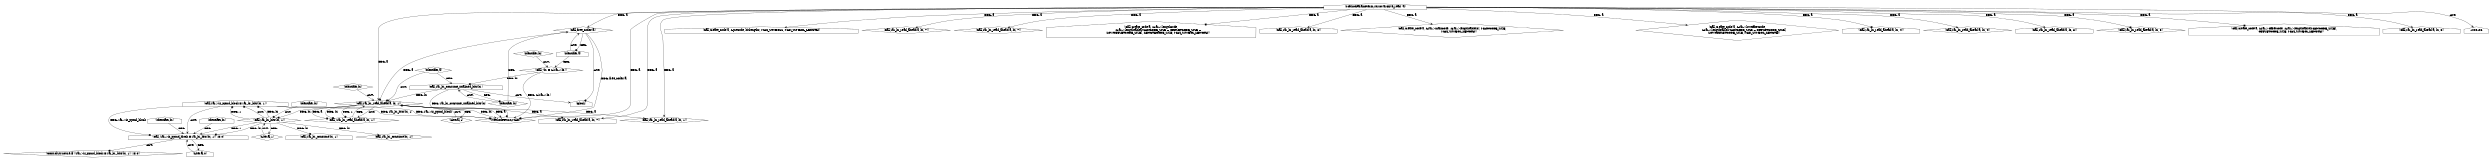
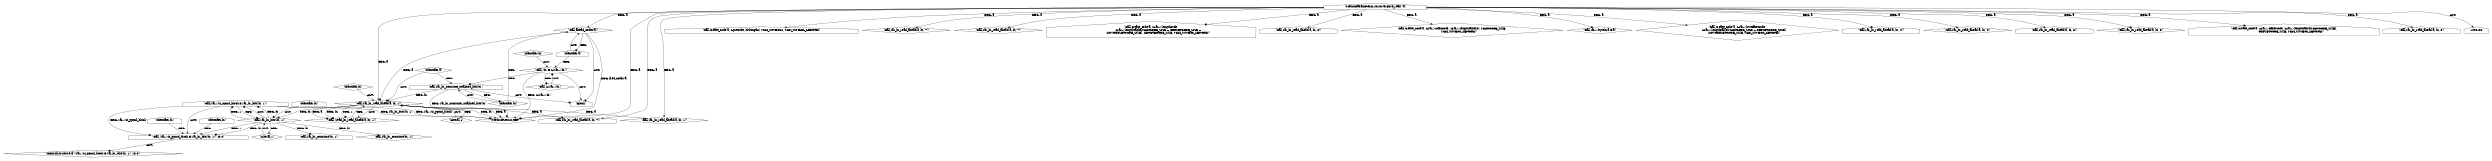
node "(Call,free_codes(a))": label "(Call,free_codes(a))" -> "(Call,ahead_codes(a))"
node "(Call,rar->bytein.a = a)": added
edge "(Call,*br = &(rar->br))" -> "(Call,rar_br_consume_unalined_bits(br))": label "DDG: br" -> "CFG: "
edge "(Call,*br = &(rar->br))" -> "(Block,)": added, label "AST:"
node "(Call,&(rar->br))": added
edge "(Call,rar_br_consume_unalined_bits(br))" -> "(Block,)": arrowhead vee -> box
edge "(Call,rar->is_ppmd_block = rar_br_bits(br, 1))" -> "(Call,rar_br_bits(br, 1))": added, label "CFG:"
node "(Call,!rar_br_read_ahead(a, br, 1))": label "(Call,!rar_br_read_ahead(a, br, 1))" -> "(Call,!read_br_read_ahead(a, br, 1))"
node "(MethodReturn,MAX)": label "(MethodReturn,MAX)" -> "(MethodReturn,RET)"
node "(Literal,0)": removed
